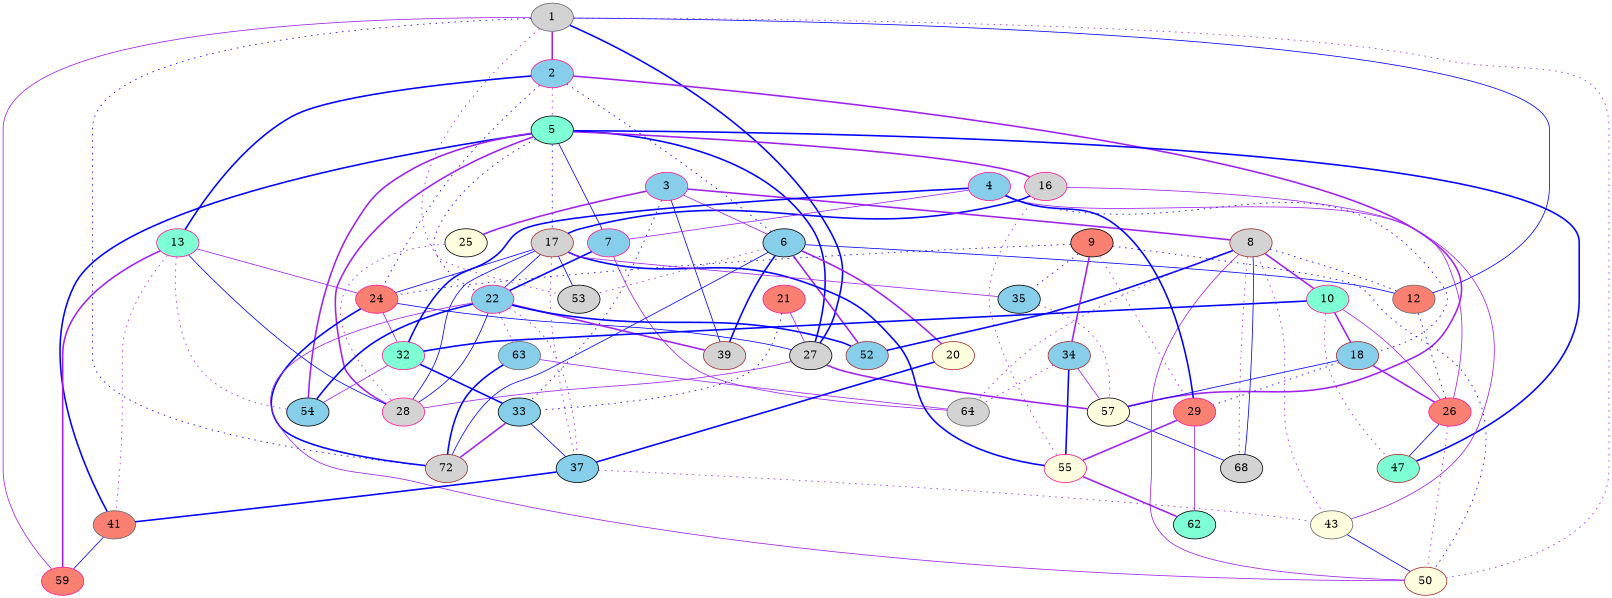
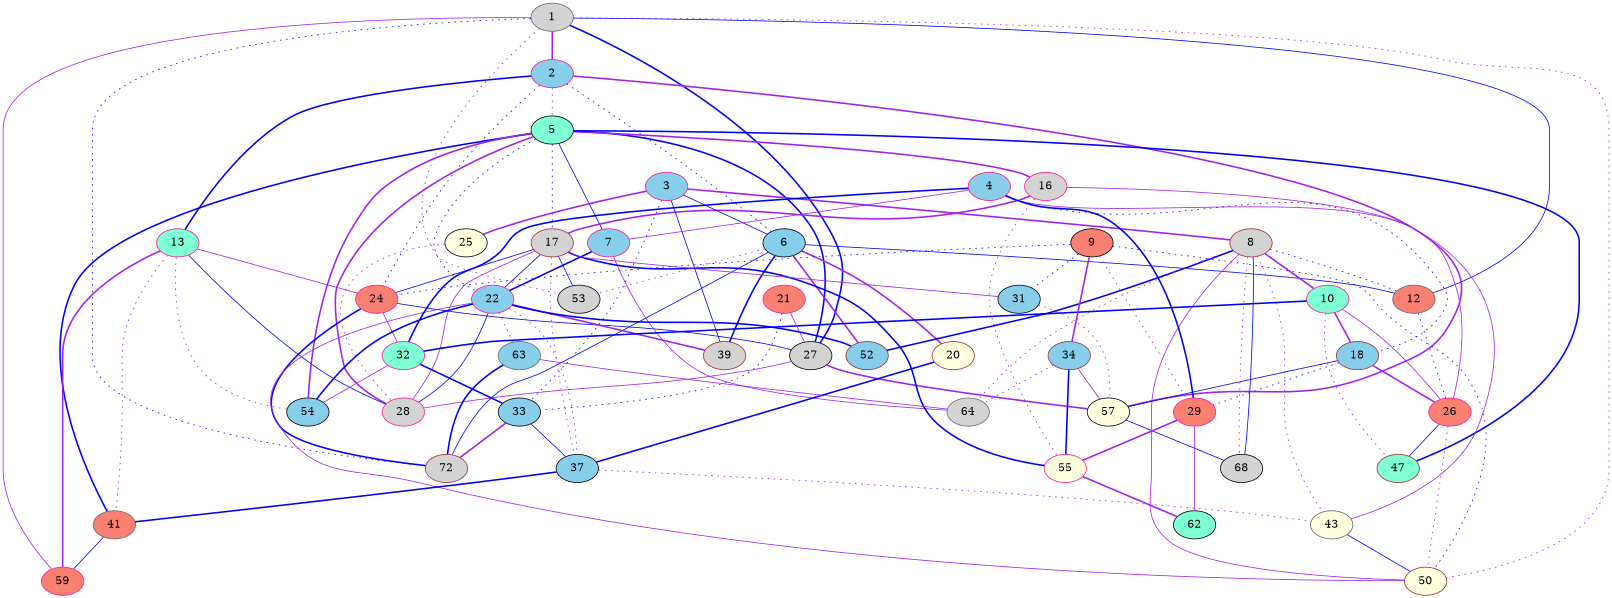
edge "16" -- "17": color blue -> purple
edge "3" -- "6": color purple -> blue
node "35": label "35" -> "31"
edge "17" -- "28": color blue -> purple
